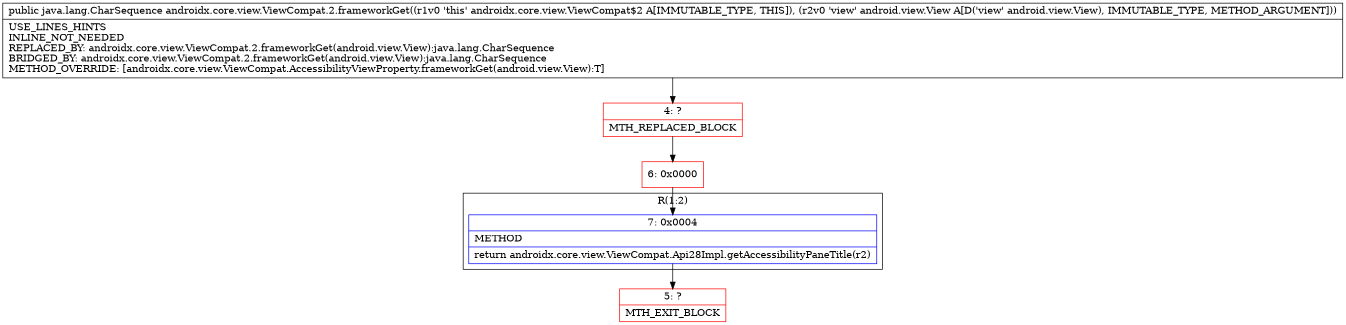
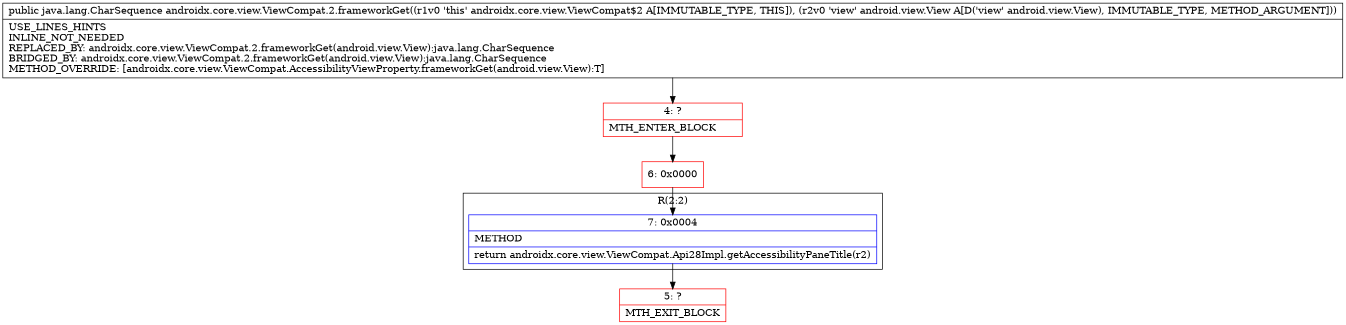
node "4: ?": text "MTH_REPLACED_BLOCK" -> "MTH_ENTER_BLOCK"
cluster "R(1:2)": label "R(1:2)" -> "R(2:2)"
